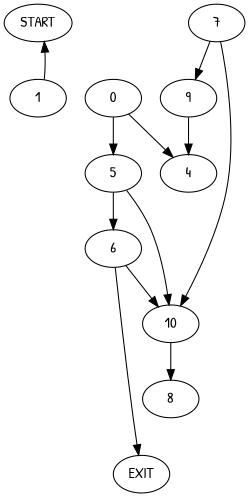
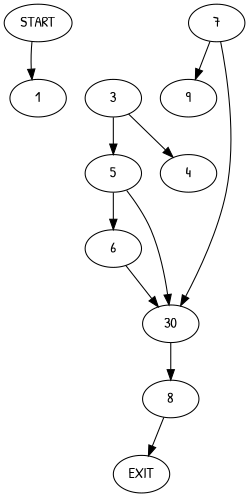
edge "1" -> "START": reversed
node "0": label "0" -> "3"
edge "9" -> "4": removed
node "10": label "10" -> "30"
edge "6" -> "EXIT": now "8" -> "EXIT"
